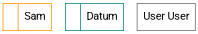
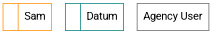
node "User User": label "User User" -> "Agency User"
